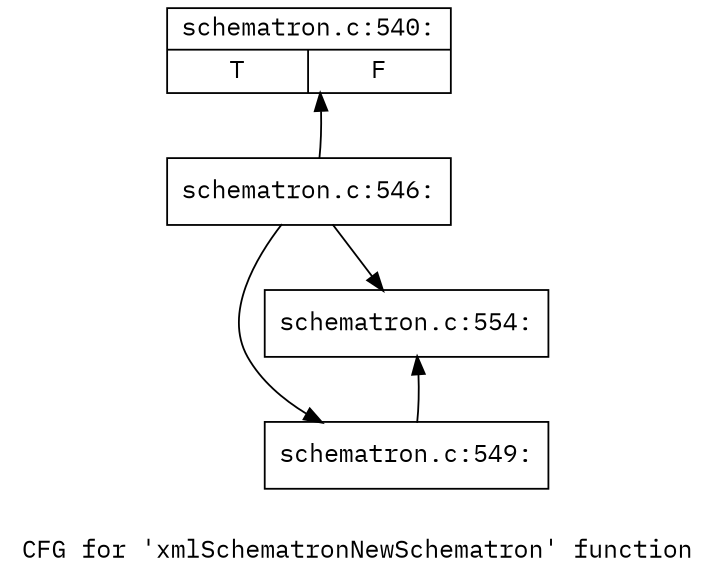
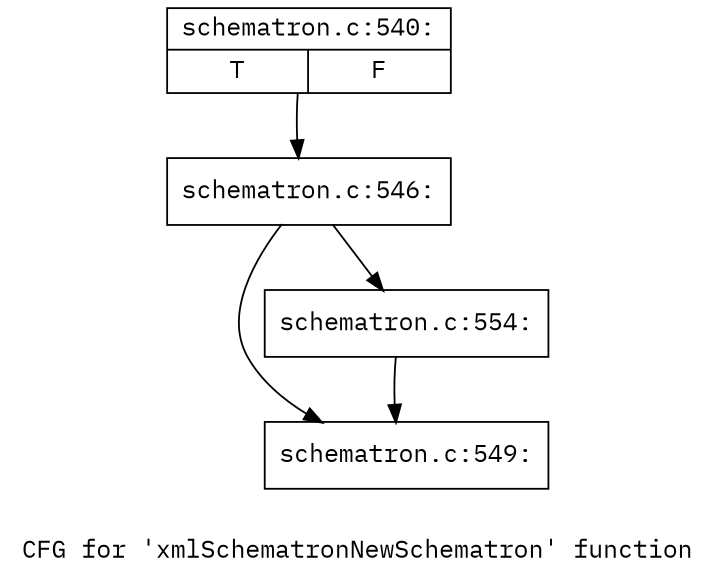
edge "schematron.c:546:" -> "schematron.c:540:": reversed
edge "schematron.c:549:" -> "schematron.c:554:": reversed
